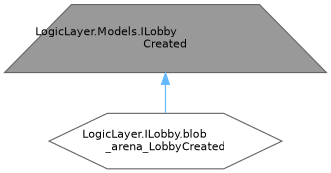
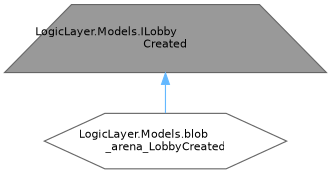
node "LogicLayer.ILobby.blob _arena_LobbyCreated": label "LogicLayer.ILobby.blob _arena_LobbyCreated" -> "LogicLayer.Models.blob _arena_LobbyCreated"
